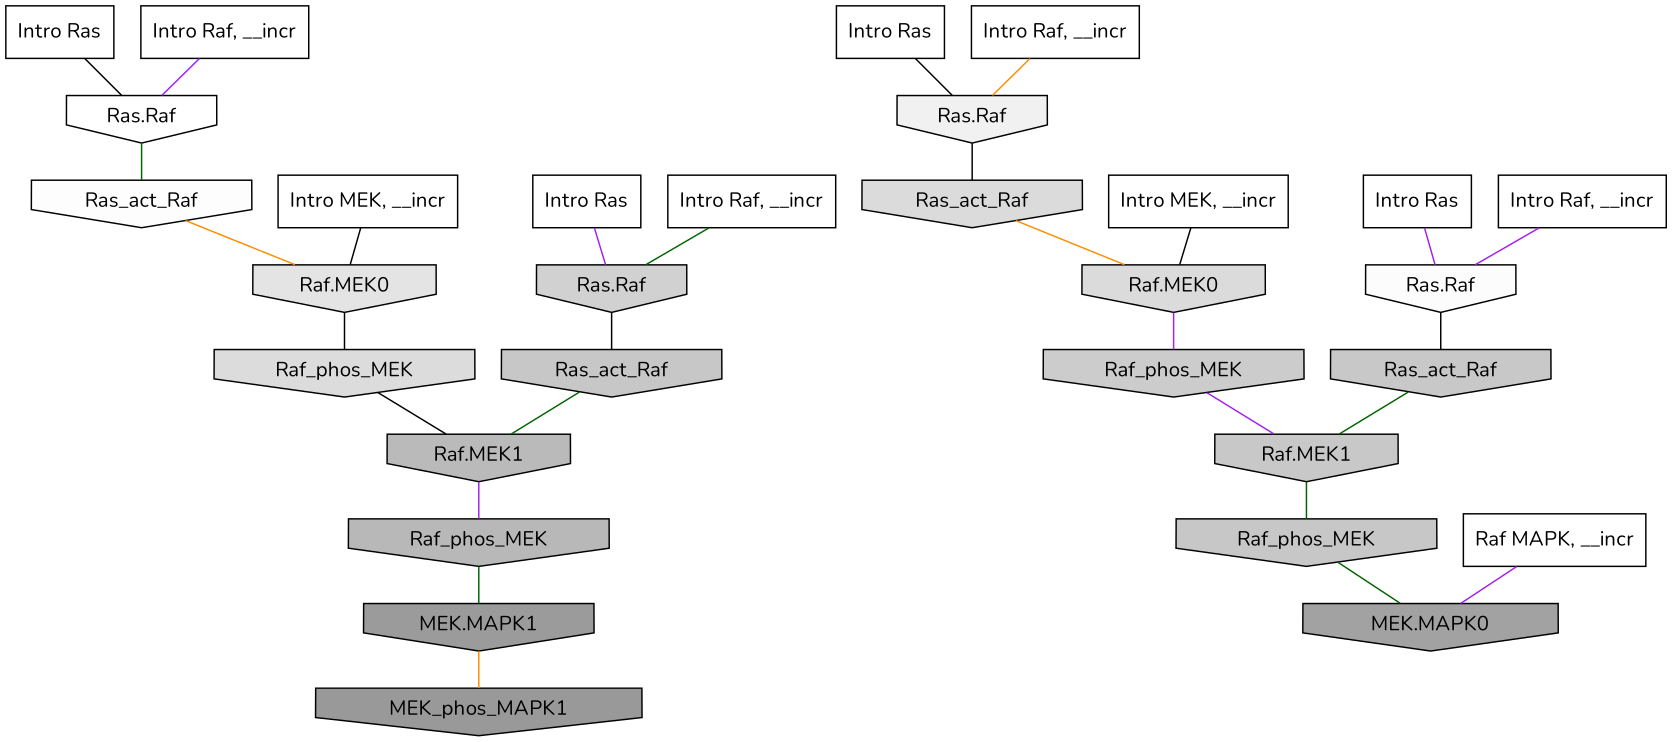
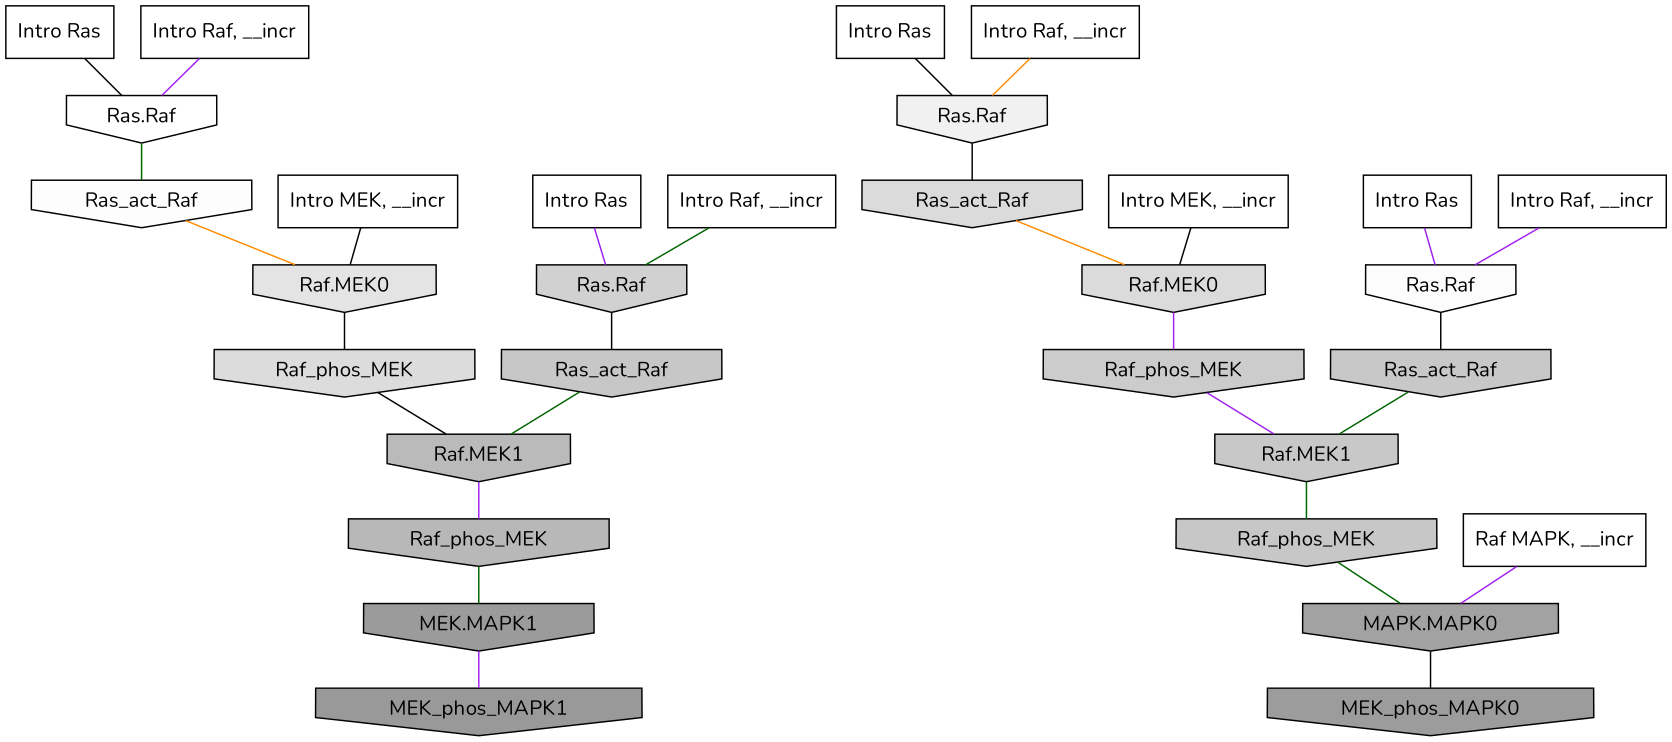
node "MEK.MAPK0": label "MEK.MAPK0" -> "MAPK.MAPK0"
edge "MEK.MAPK1" -- "MEK_phos_MAPK1": color darkorange -> purple
node "MEK_phos_MAPK0": added
